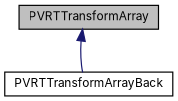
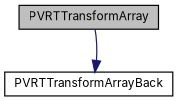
edge "PVRTTransformArrayBack" -> "PVRTTransformArray": reversed
